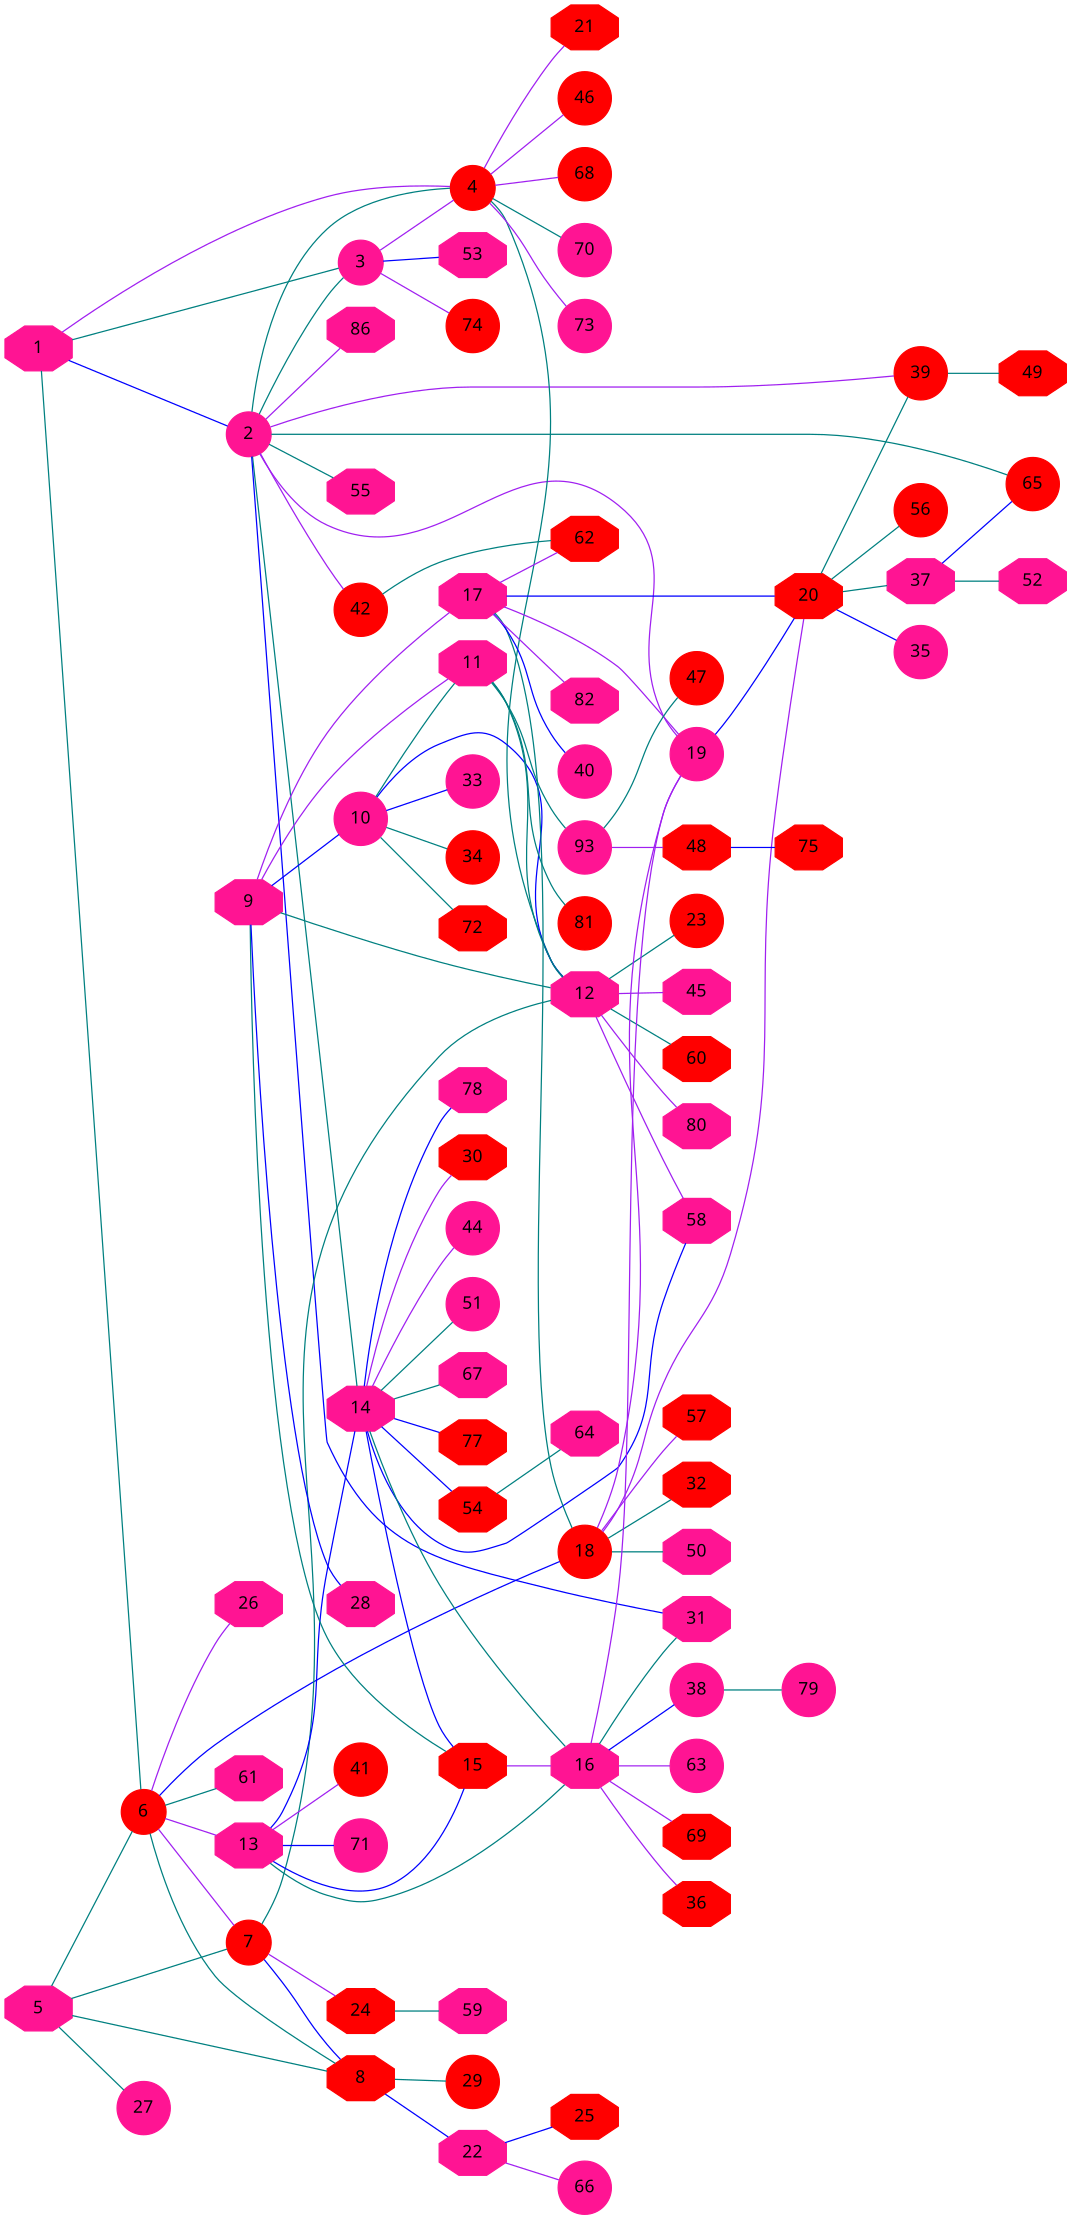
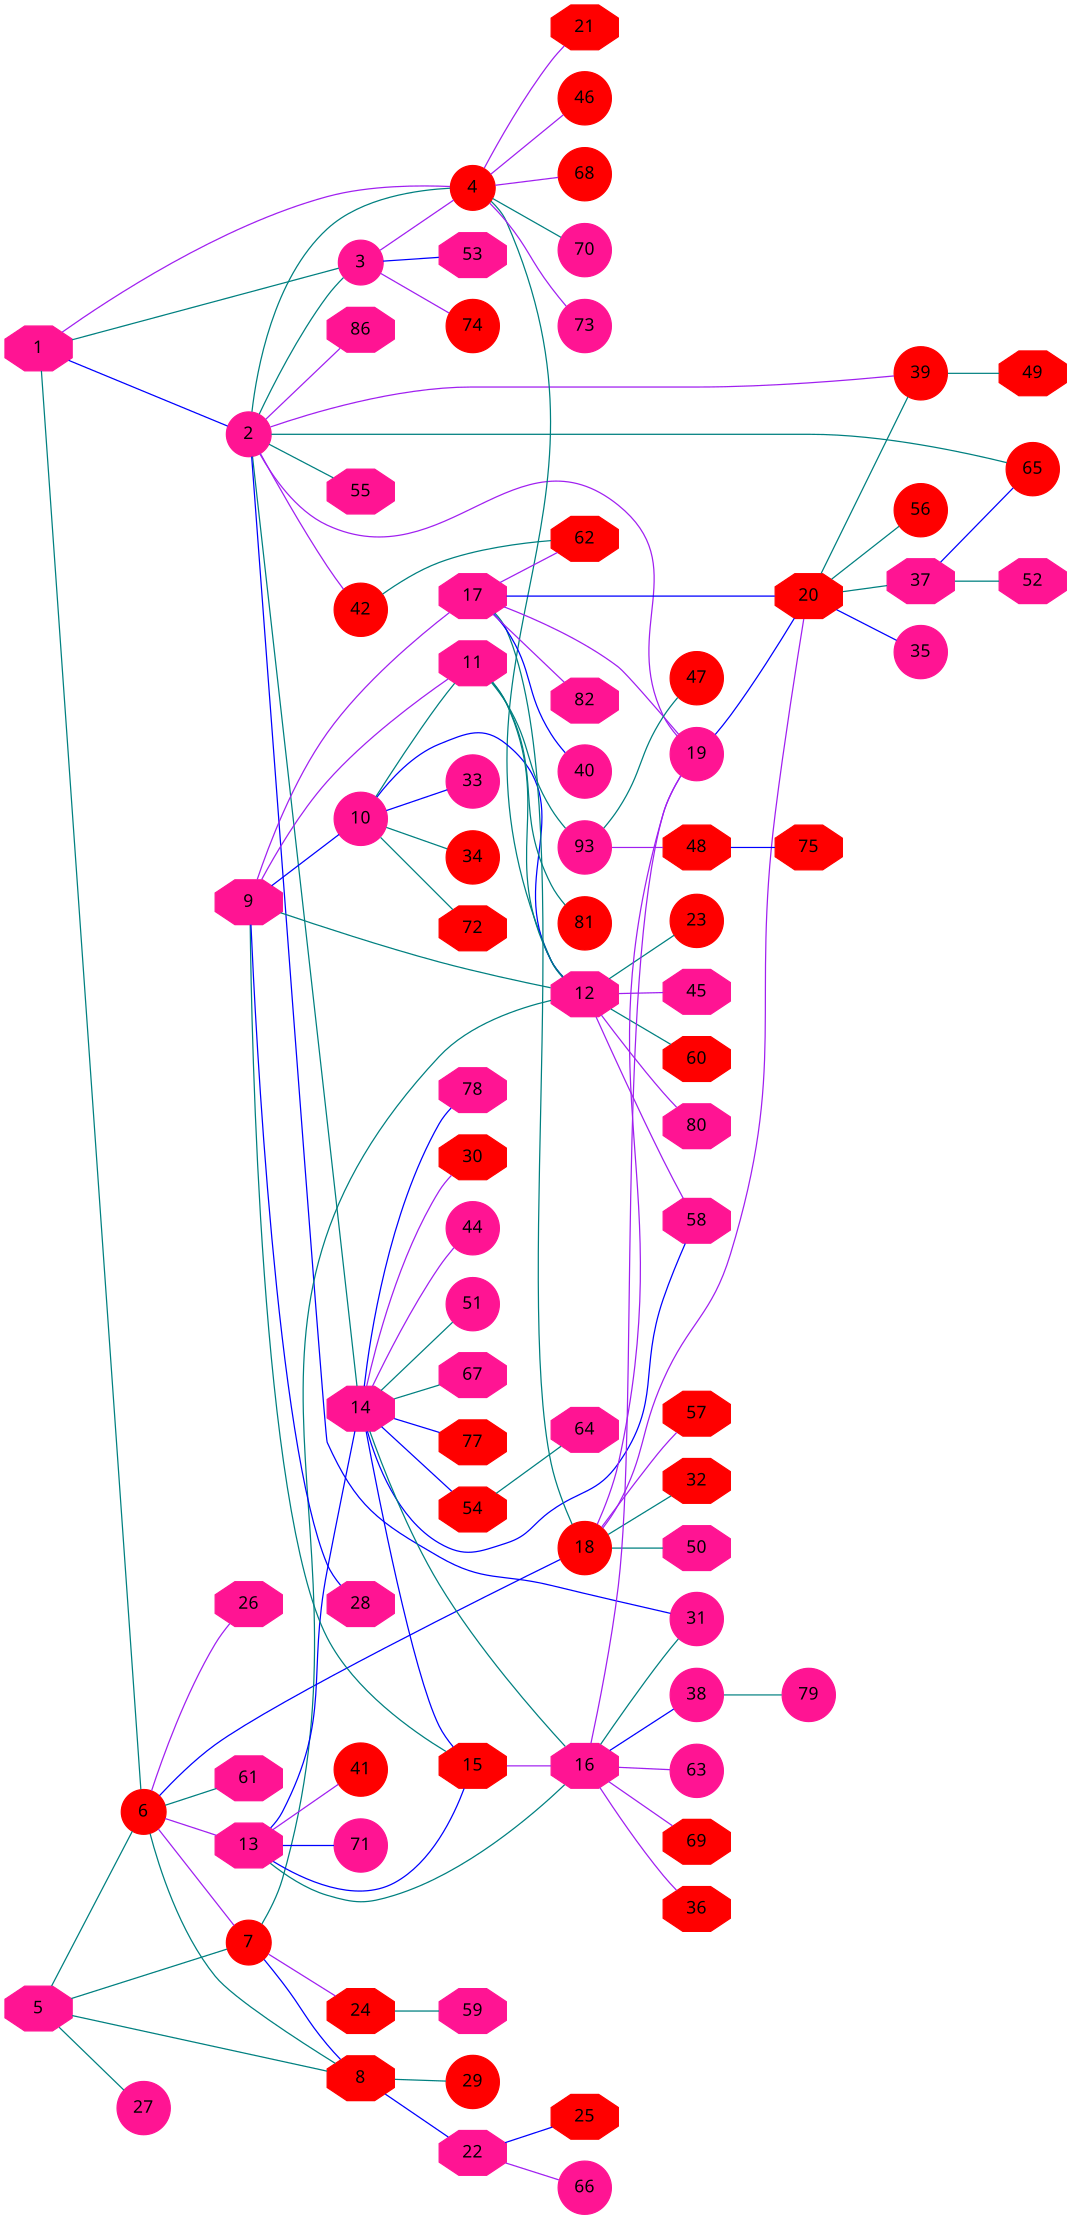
node "31": shape octagon -> circle
